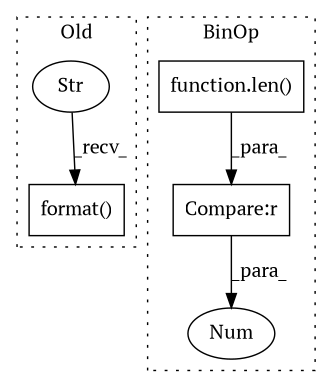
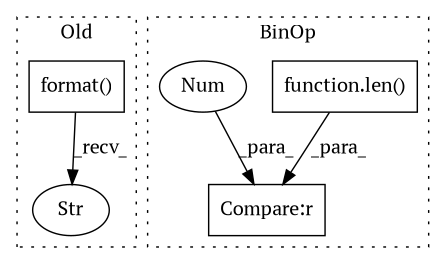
edge "Str" -> "format()": reversed
edge "Compare:r" -> "Num": reversed
